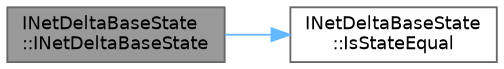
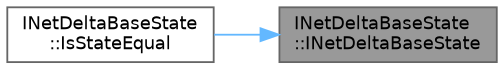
edge "INetDeltaBaseState ::INetDeltaBaseState" -> "INetDeltaBaseState ::IsStateEqual": reversed
